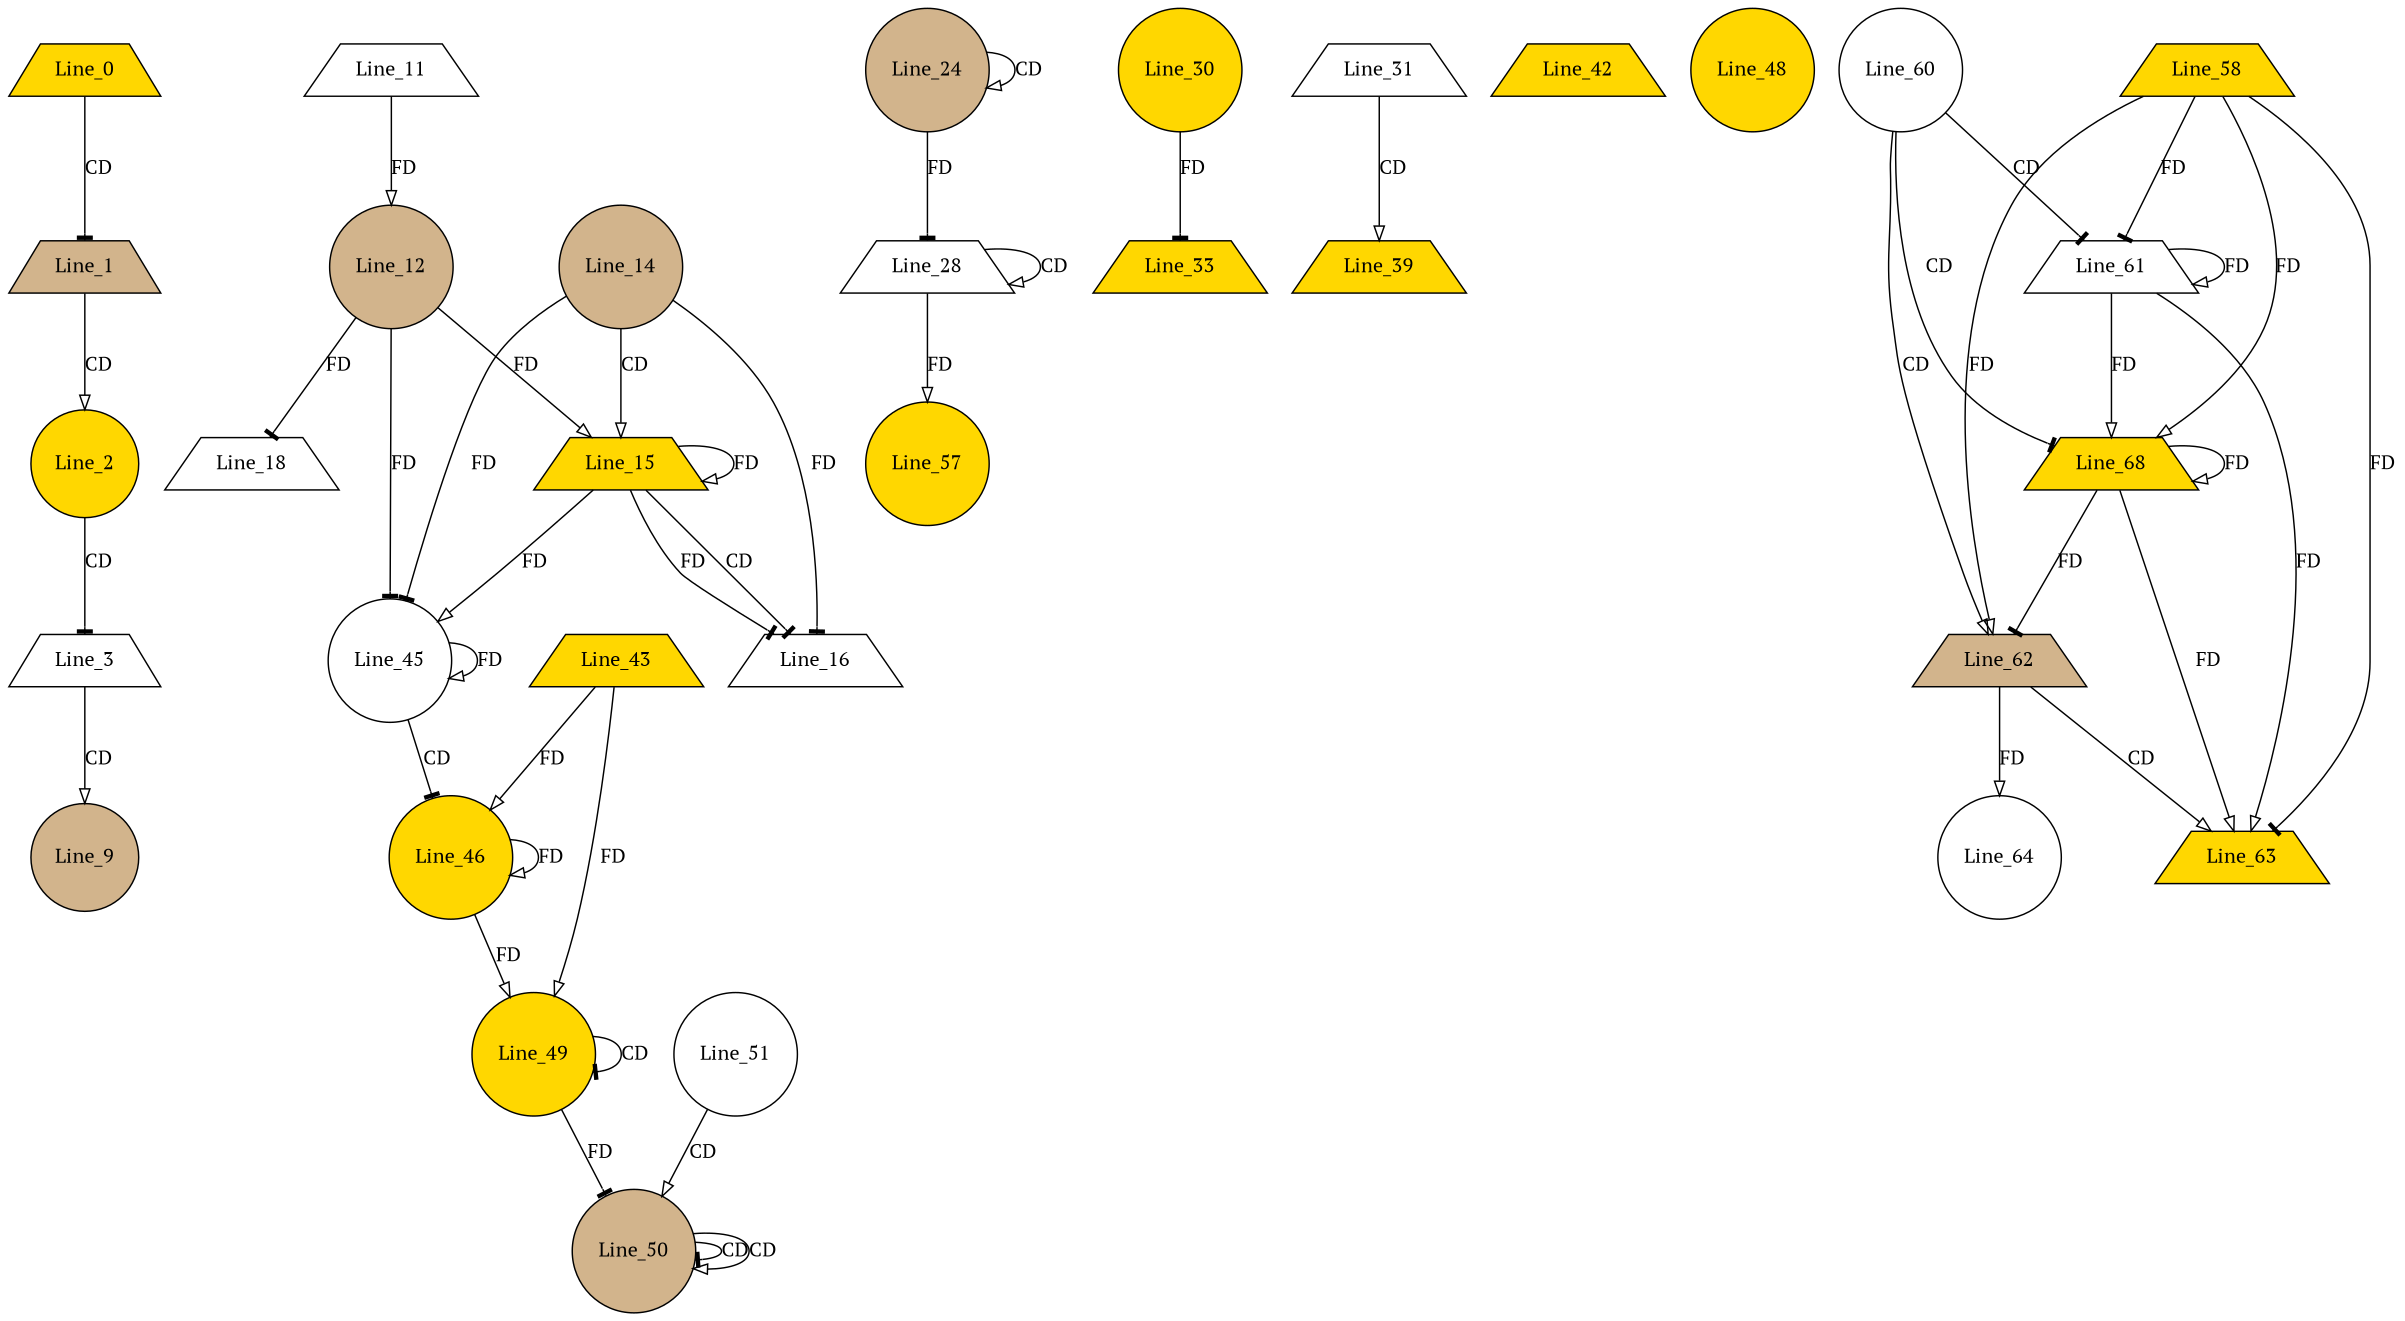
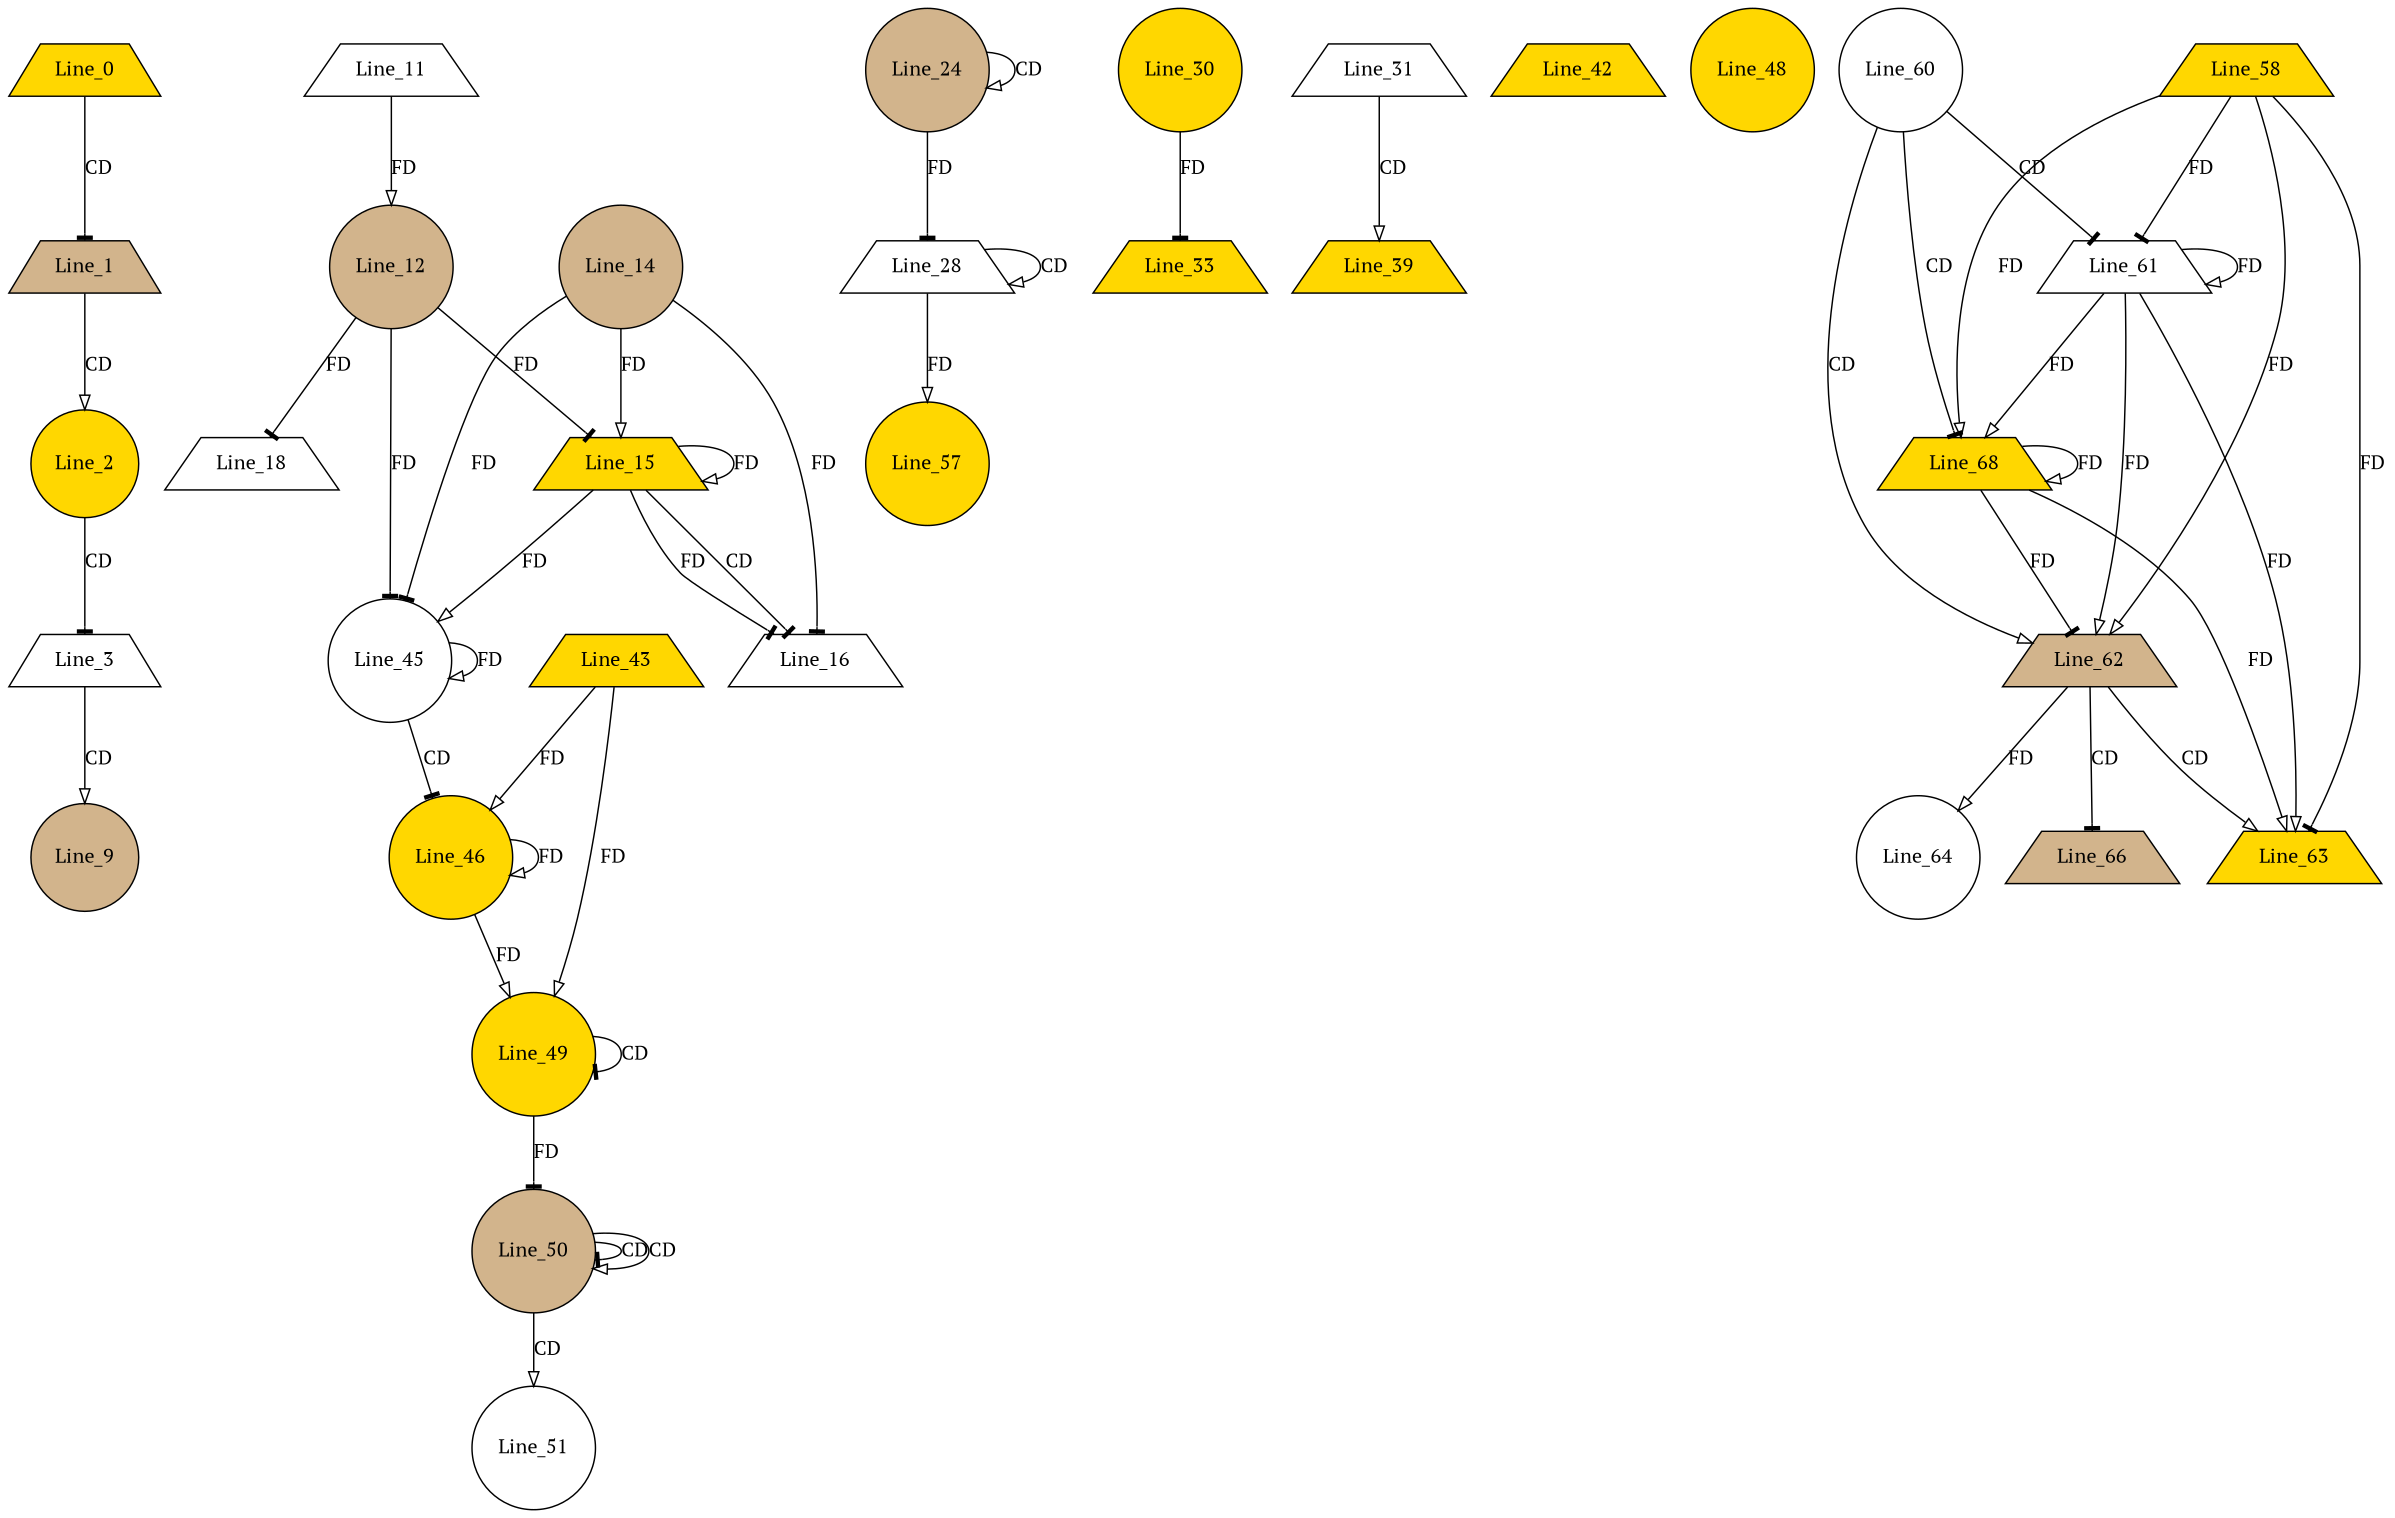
edge "Line_14" -> "Line_15": label "CD" -> "FD"
edge "Line_12" -> "Line_15": arrowhead onormal -> tee
edge "Line_61" -> "Line_62": added, label "FD"
node "Line_66": added
edge "Line_51" -> "Line_50": reversed
